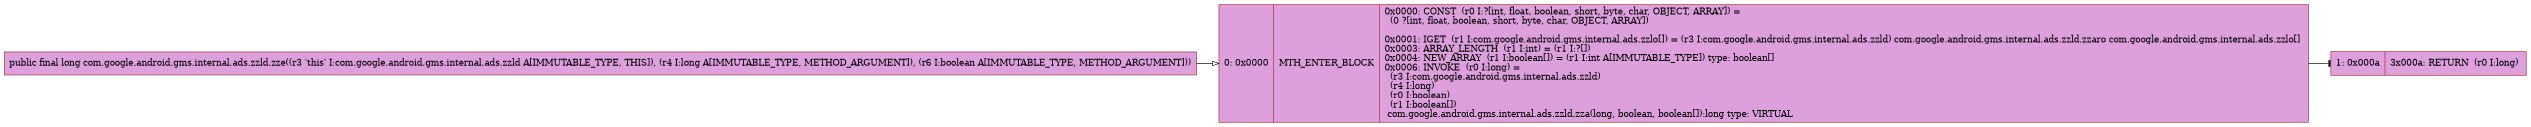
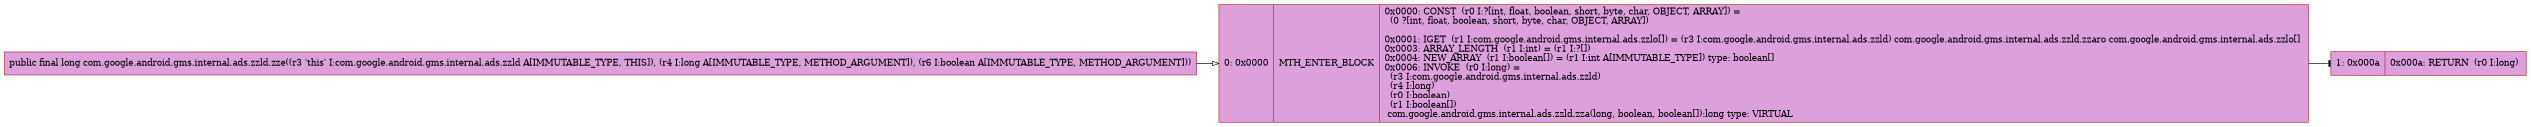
node "1: 0x000a": text "3x000a: RETURN  (r0 I:long)" -> "0x000a: RETURN  (r0 I:long)"
